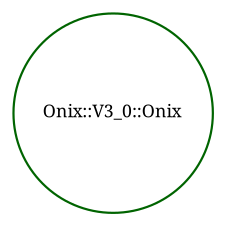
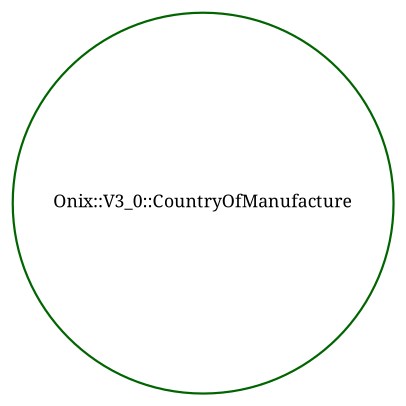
node "Onix::V3_0::Onix": label "Onix::V3_0::Onix" -> "Onix::V3_0::CountryOfManufacture"
